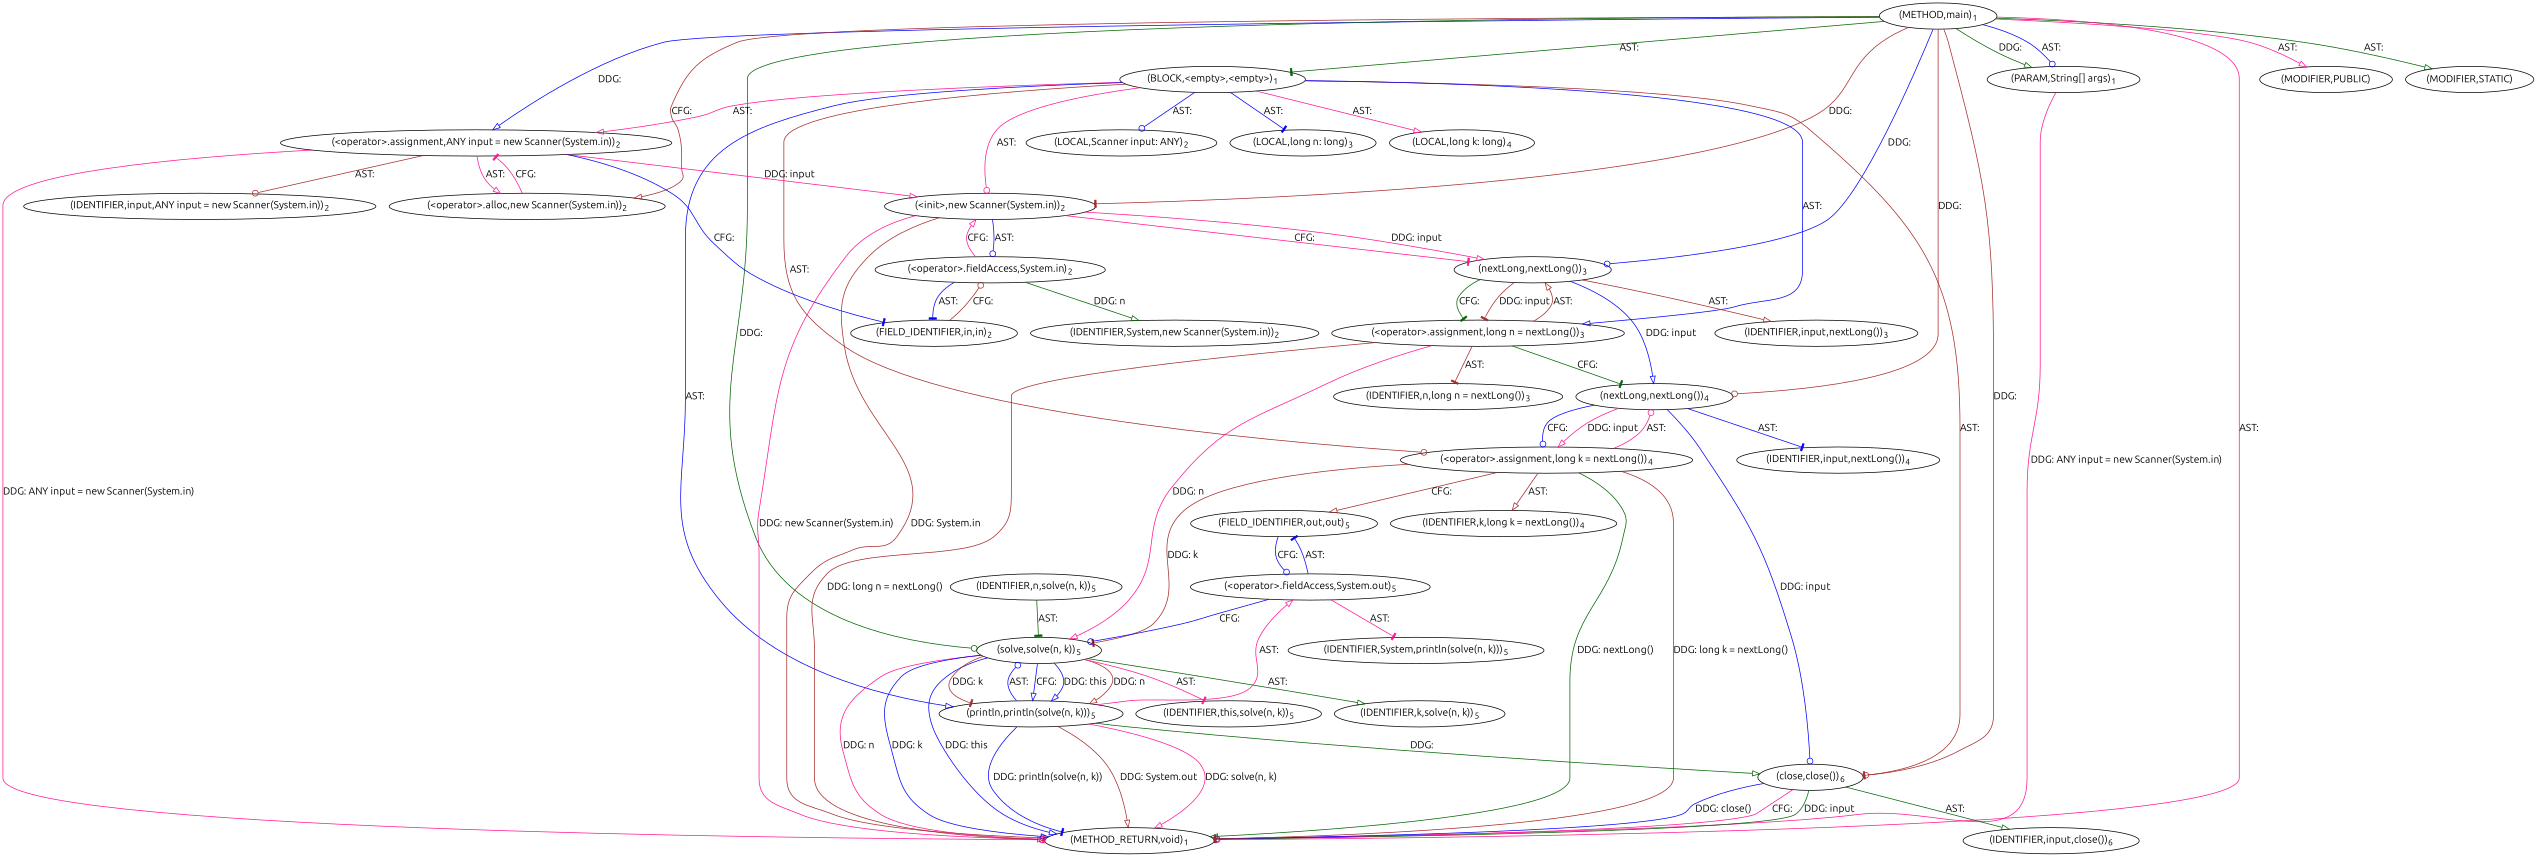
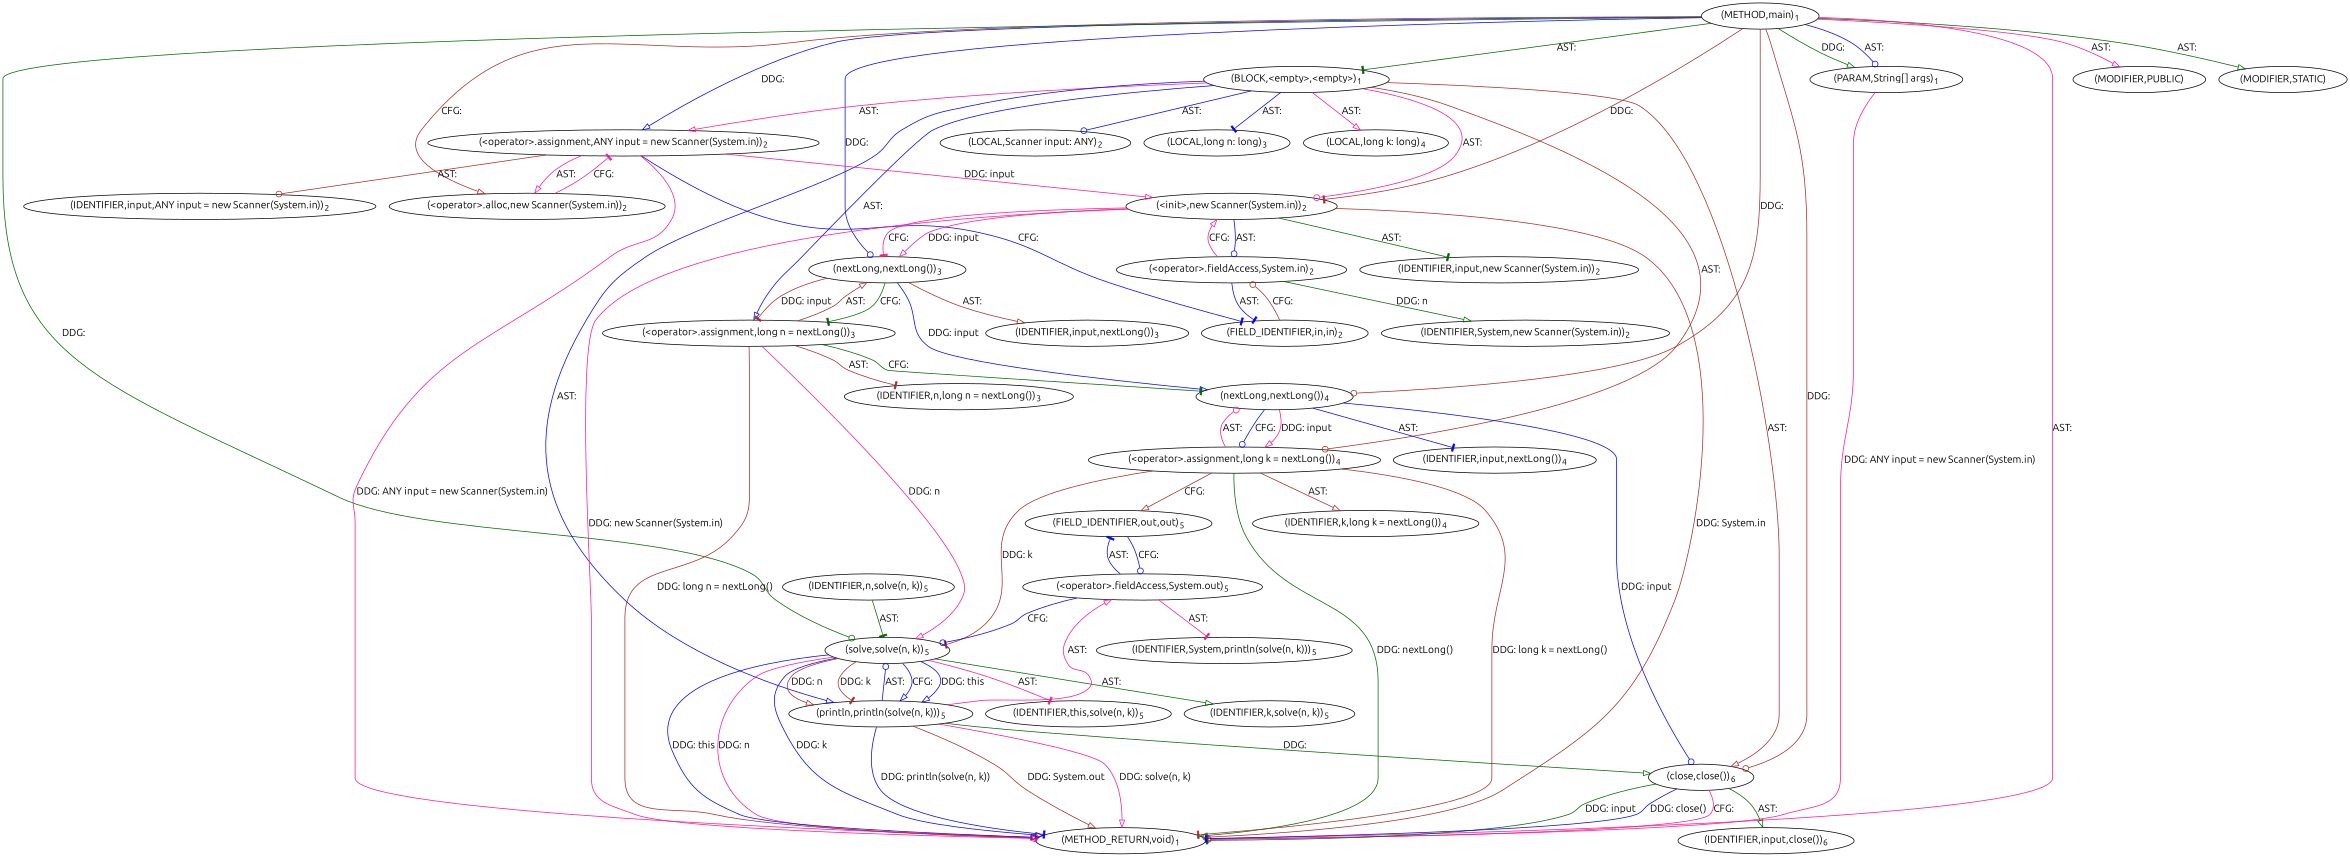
edge "(BLOCK,<empty>,<empty>)" -> "(close,close())": arrowhead tee -> onormal
node "(IDENTIFIER,input,new Scanner(System.in))": added
